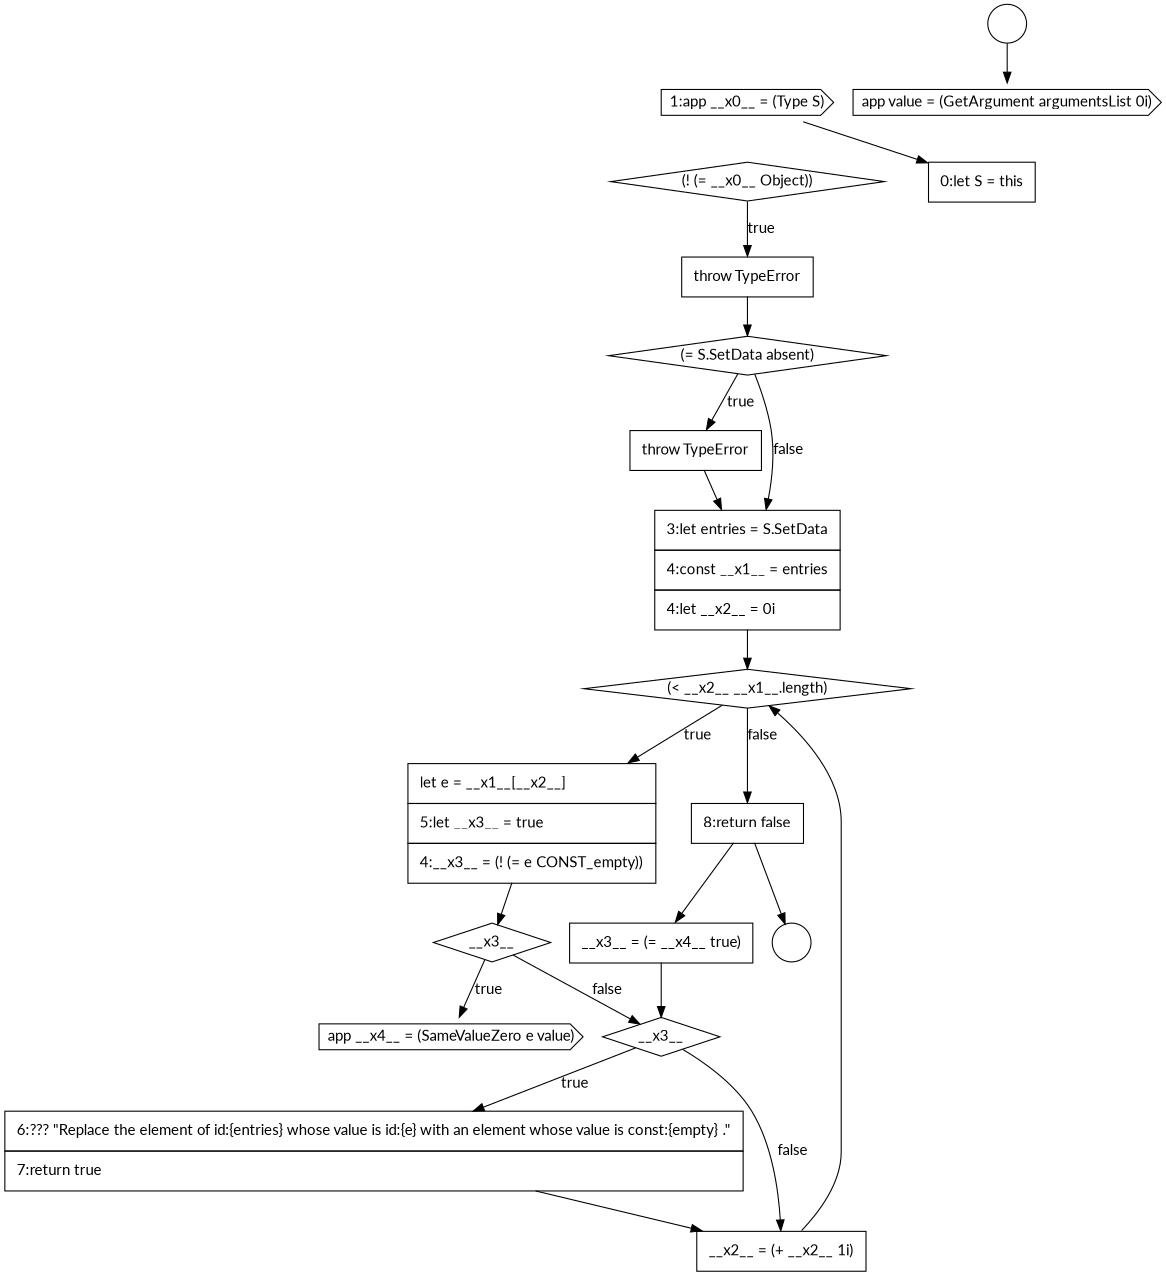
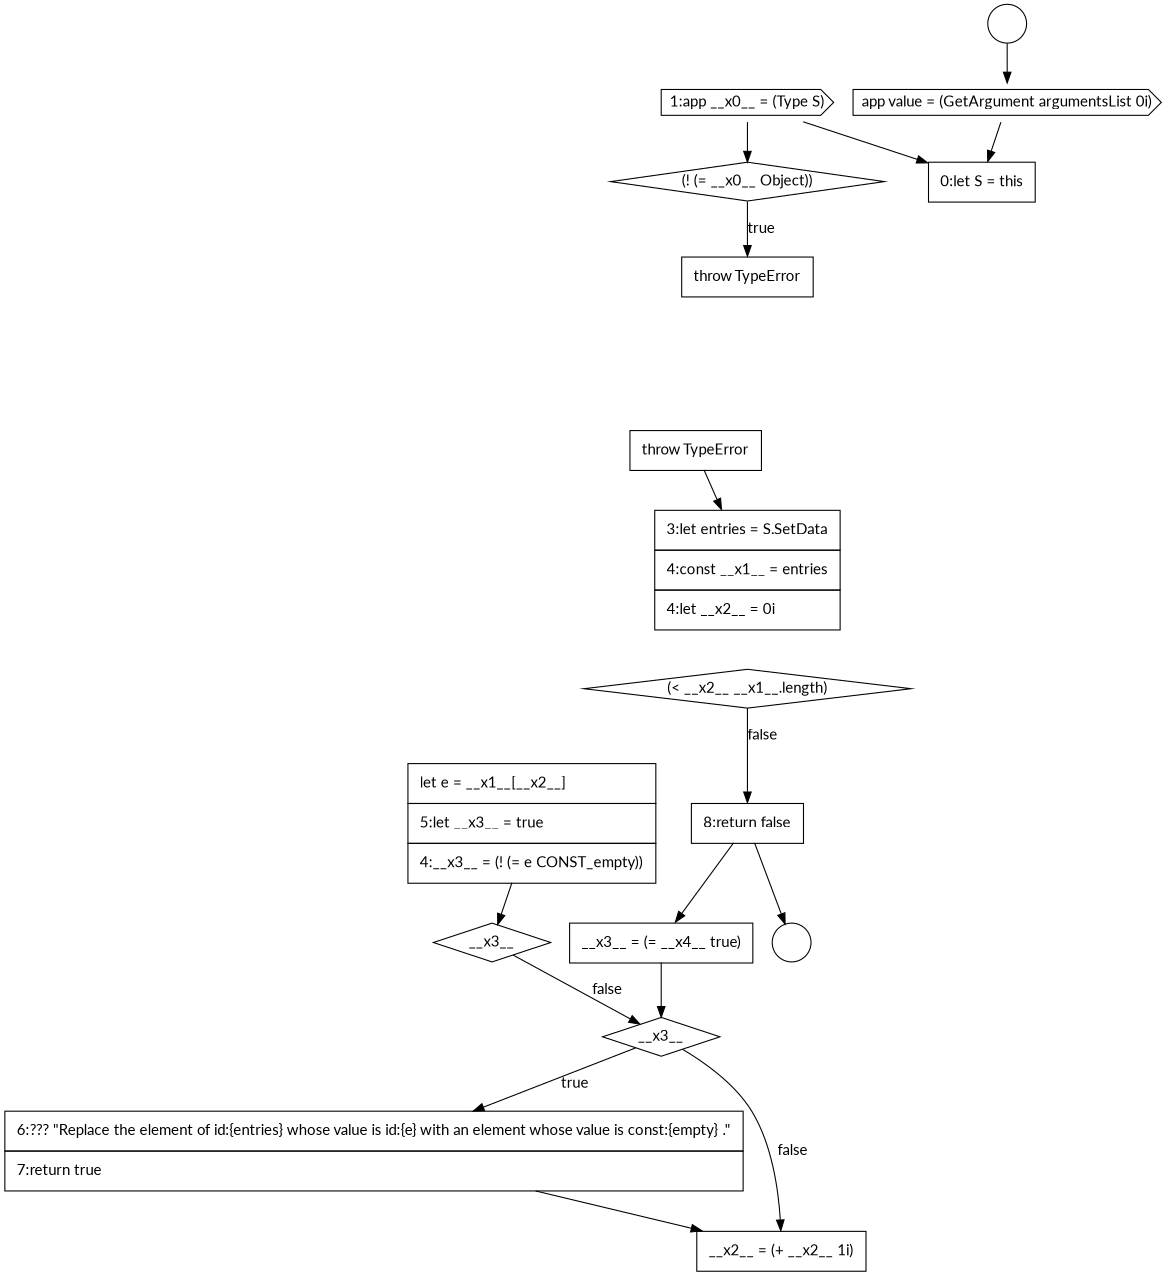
edge "1:app __x0__ = (Type S)" -> "(! (= __x0__ Object))": added
edge "app value = (GetArgument argumentsList 0i)" -> "0:let S = this": added
node "(= S.SetData absent)": removed
edge "3:let entries = S.SetData" -> "(< __x2__ __x1__.length)": removed
edge "(< __x2__ __x1__.length)" -> "let e = __x1__[__x2__]": removed, label "true"
edge "__x2__ = (+ __x2__ 1i)" -> "(< __x2__ __x1__.length)": removed
node "app __x4__ = (SameValueZero e value)": removed
